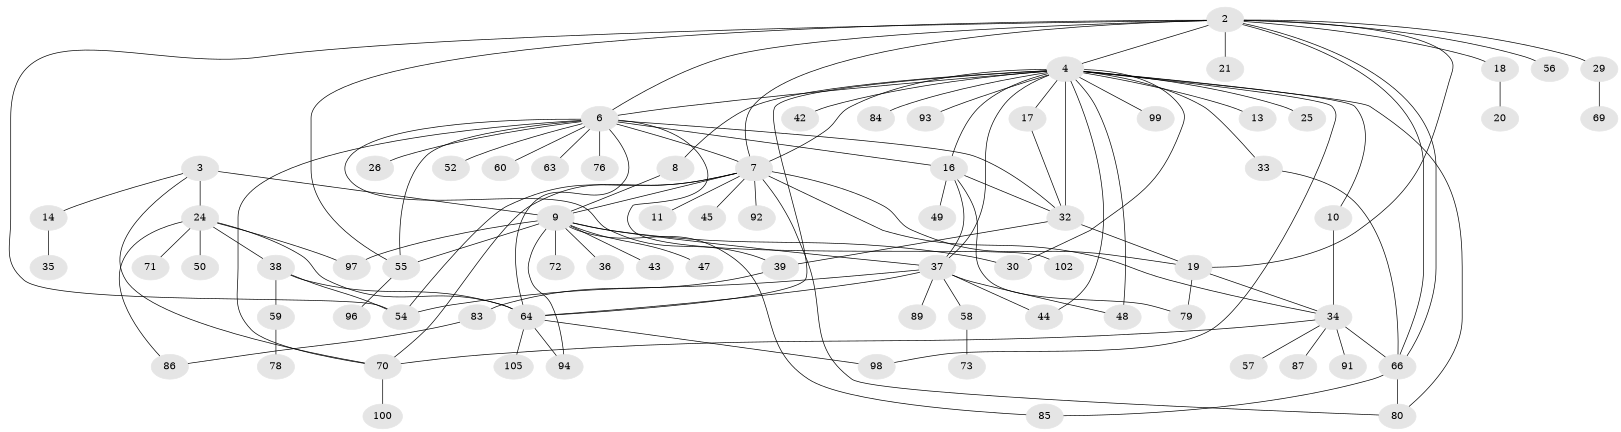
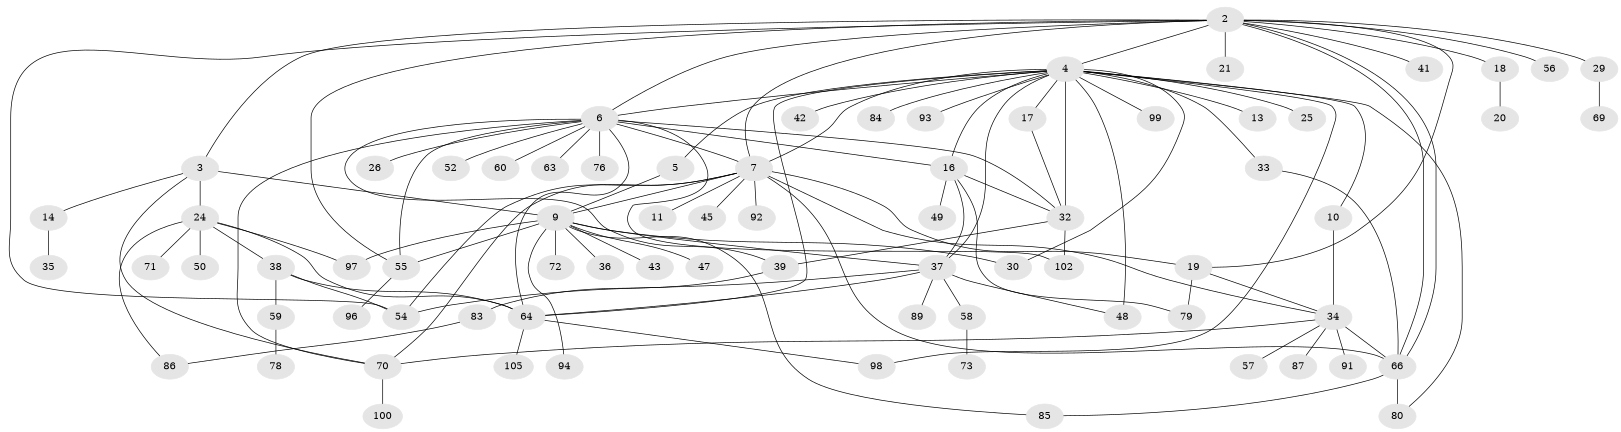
edge "2" -- "3": added
node "41": added
node "8": label "8" -> "5"
edge "32" -- "19": now "32" -- "102"
node "44": removed
edge "64" -- "94": removed
edge "7" -- "80": now "7" -- "66"
